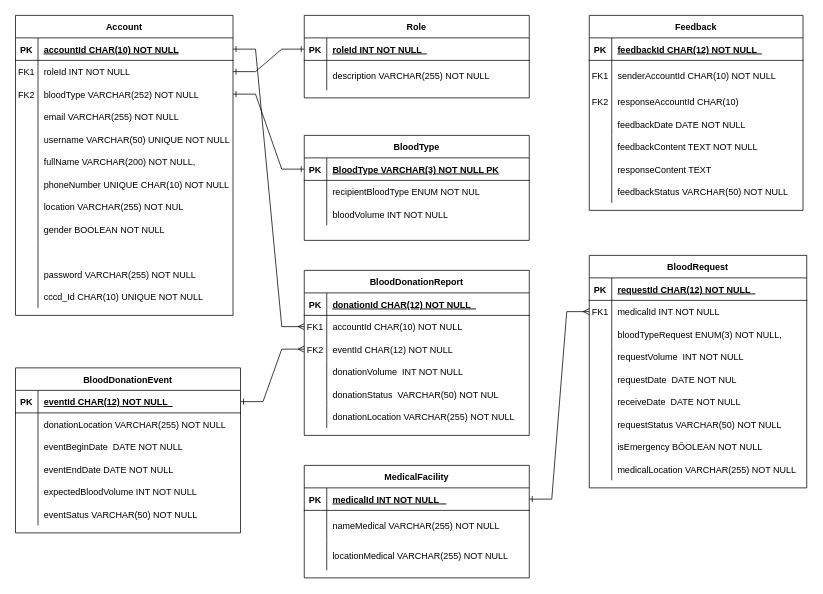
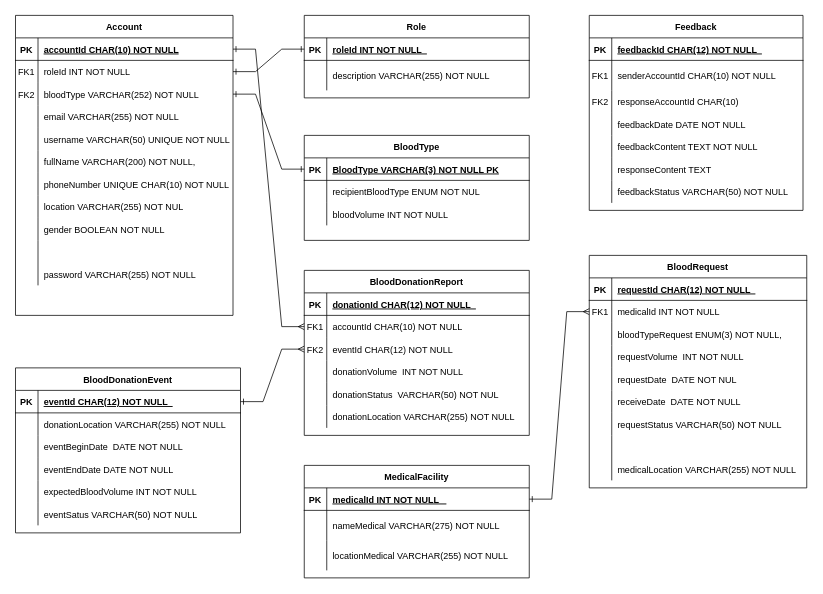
node "cccd_Id CHAR(10) UNIQUE NOT NULL": removed
node "isEmergency BÔOLEAN NOT NULL": removed
node "nameMedical VARCHAR(255) NOT NULL": label "nameMedical VARCHAR(255) NOT NULL" -> "nameMedical VARCHAR(275) NOT NULL"
